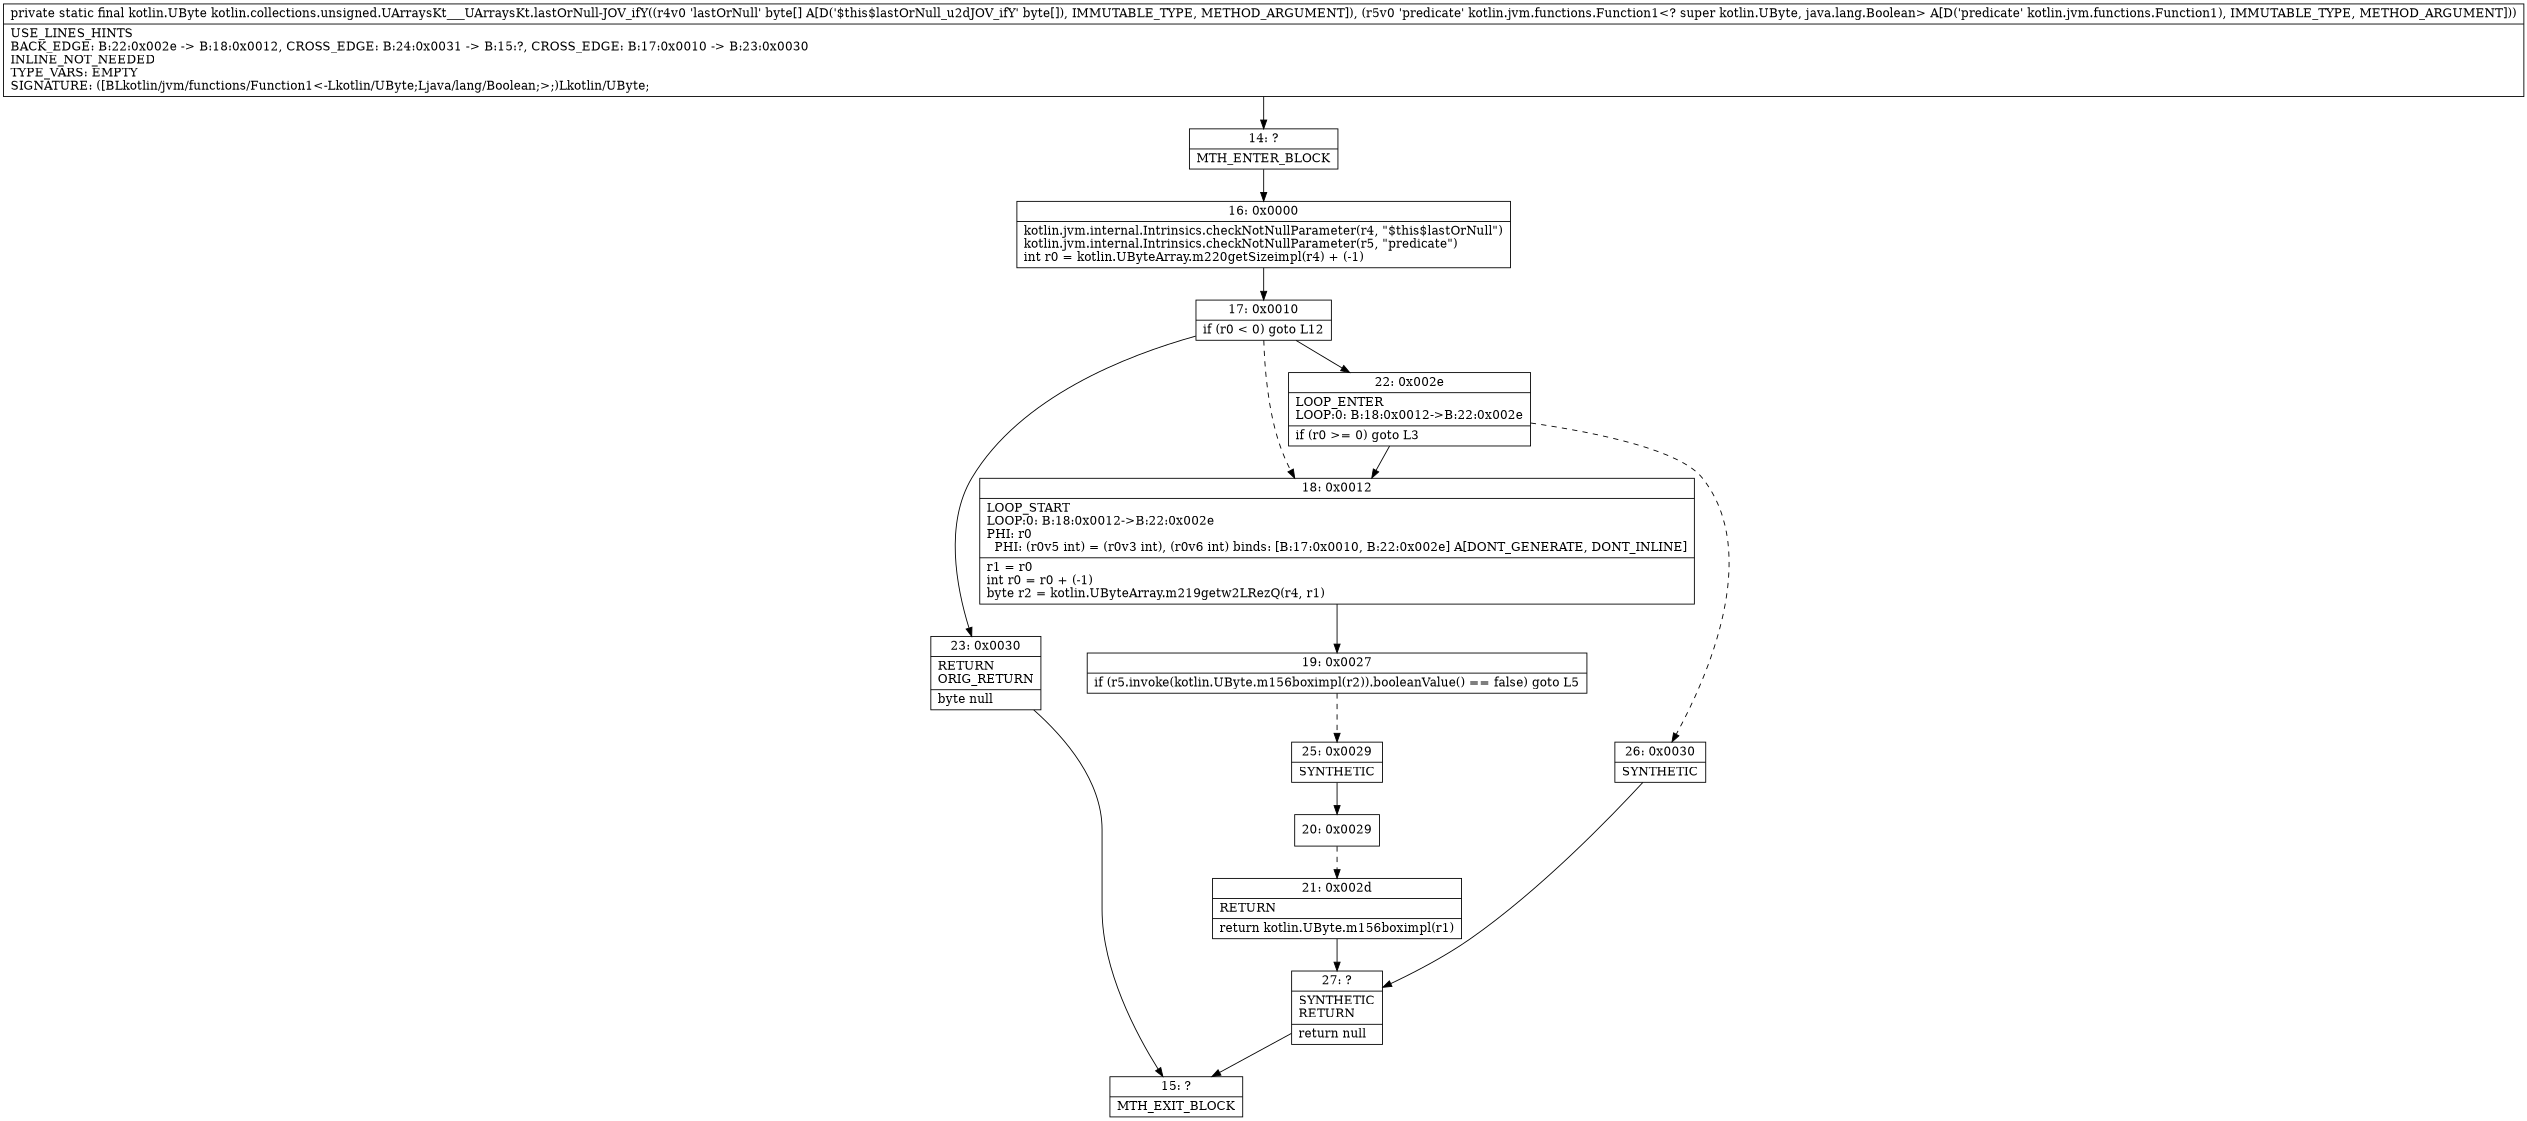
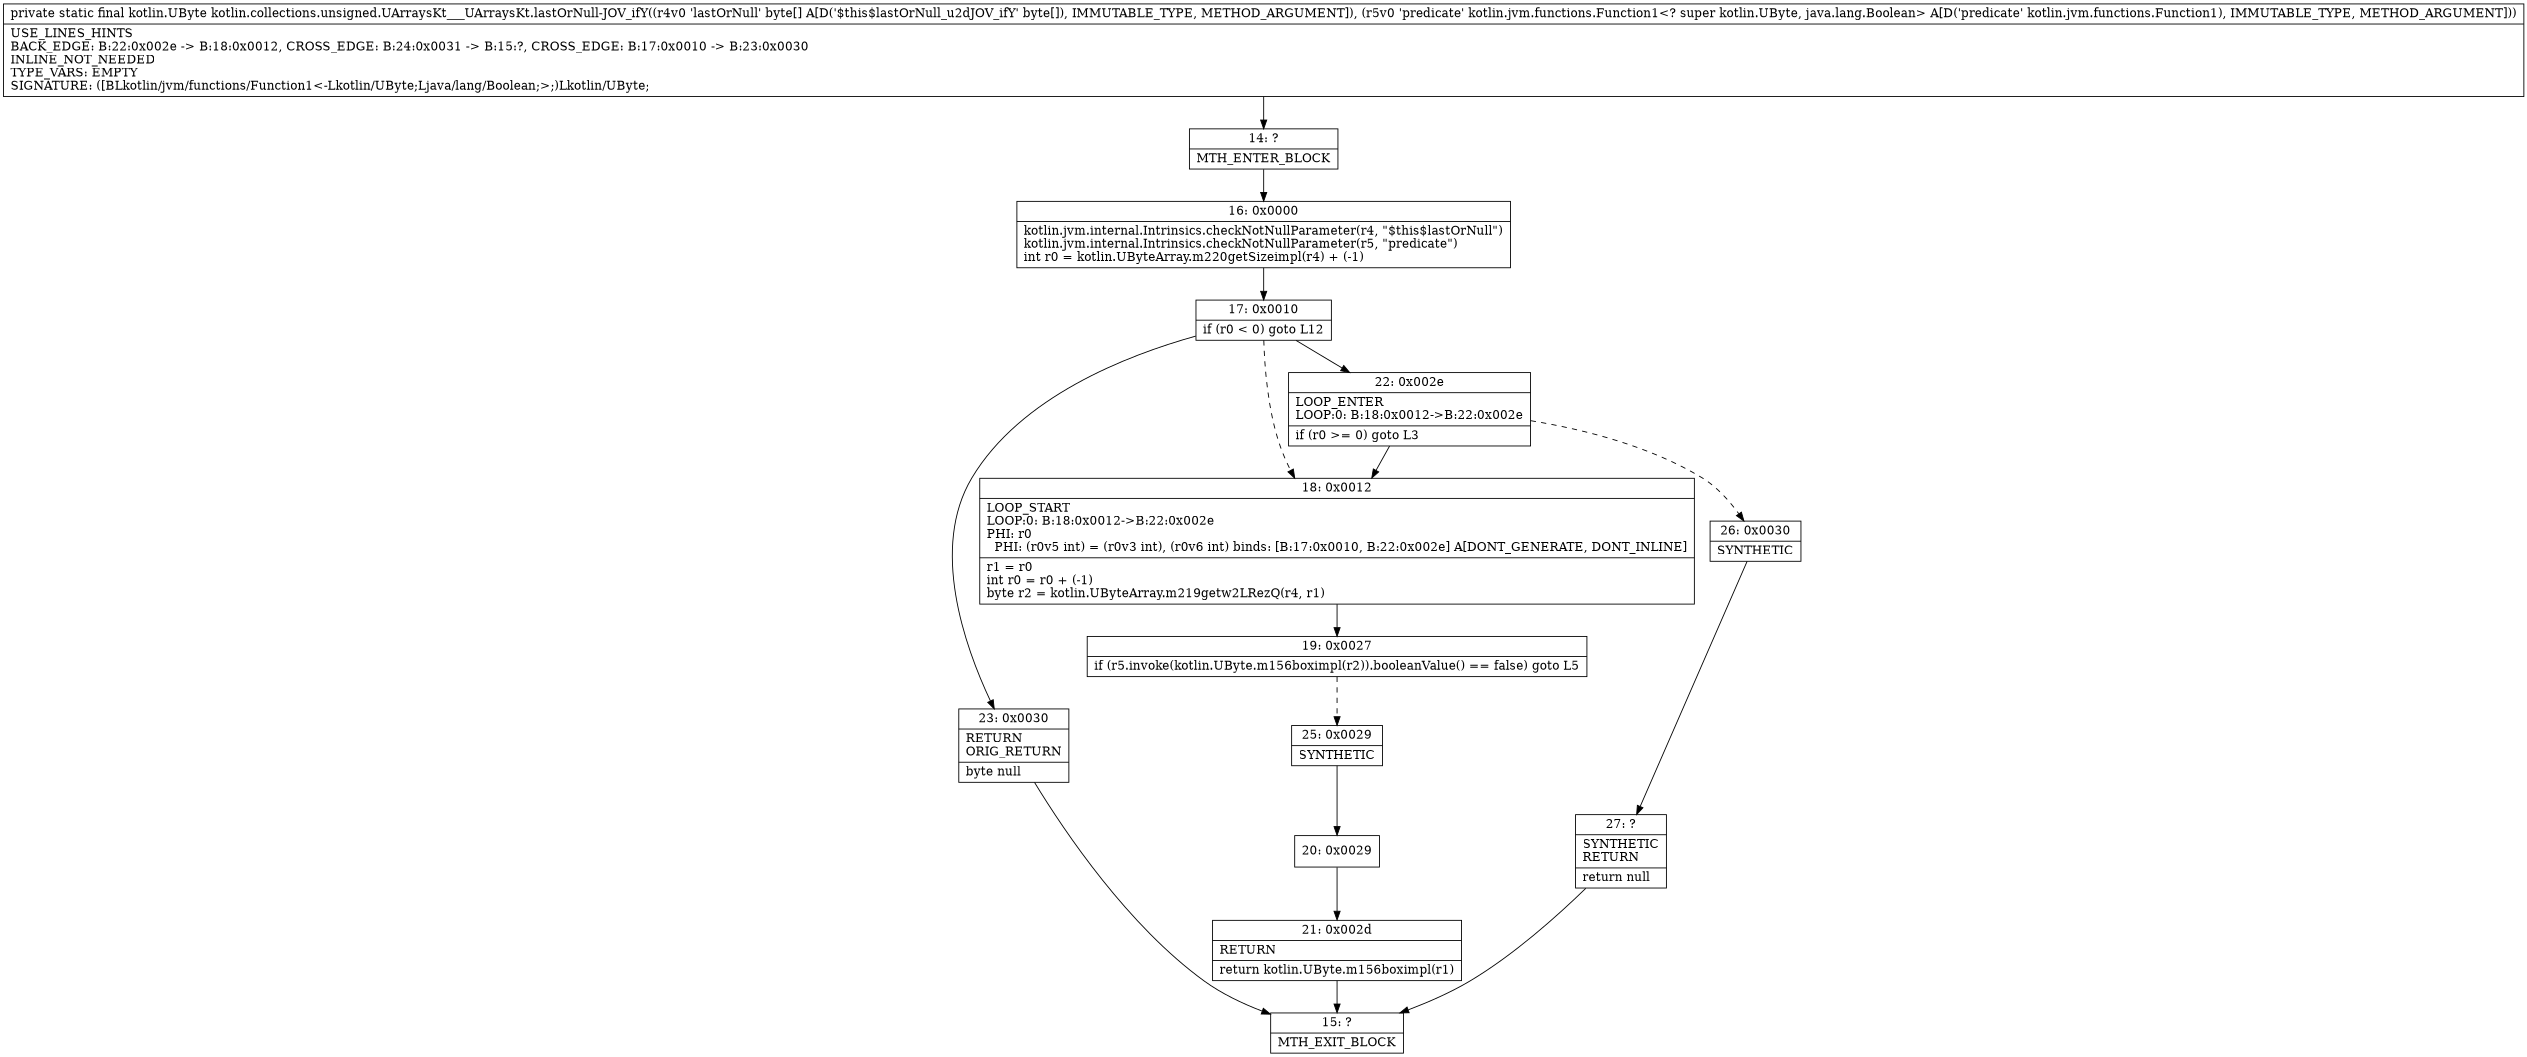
edge "20: 0x0029" -> "21: 0x002d": style dashed -> solid
edge "21: 0x002d" -> "27: ?": now "21: 0x002d" -> "15: ?"
